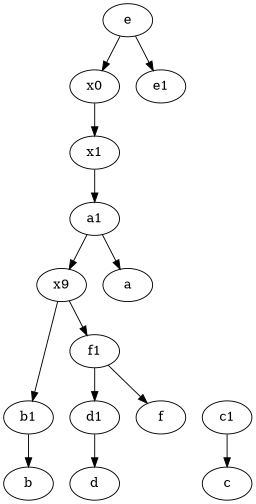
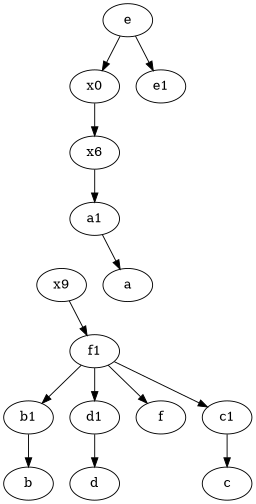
node "x1": label "x1" -> "x6"
edge "a1" -> "x9": removed
edge "x9" -> "b1": now "f1" -> "b1"
edge "f1" -> "c1": added
